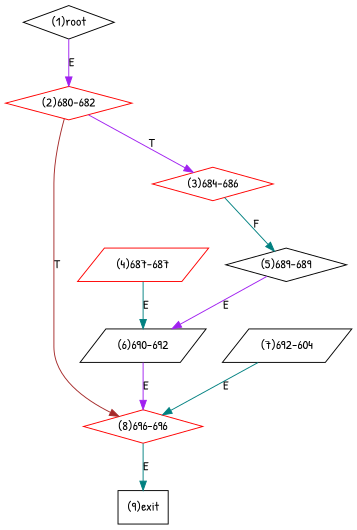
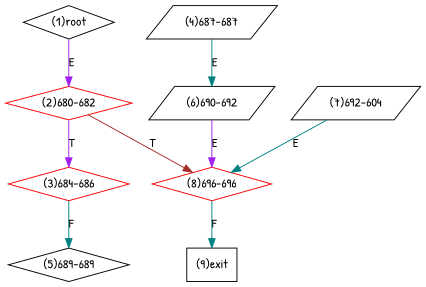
node "(4)687-687": color red -> black
edge "(5)689-689" -> "(6)690-692": removed, label "E"
edge "(8)696-696" -> "(9)exit": label "E" -> "F"
